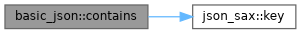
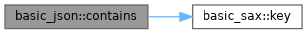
node "json_sax::key": label "json_sax::key" -> "basic_sax::key"
